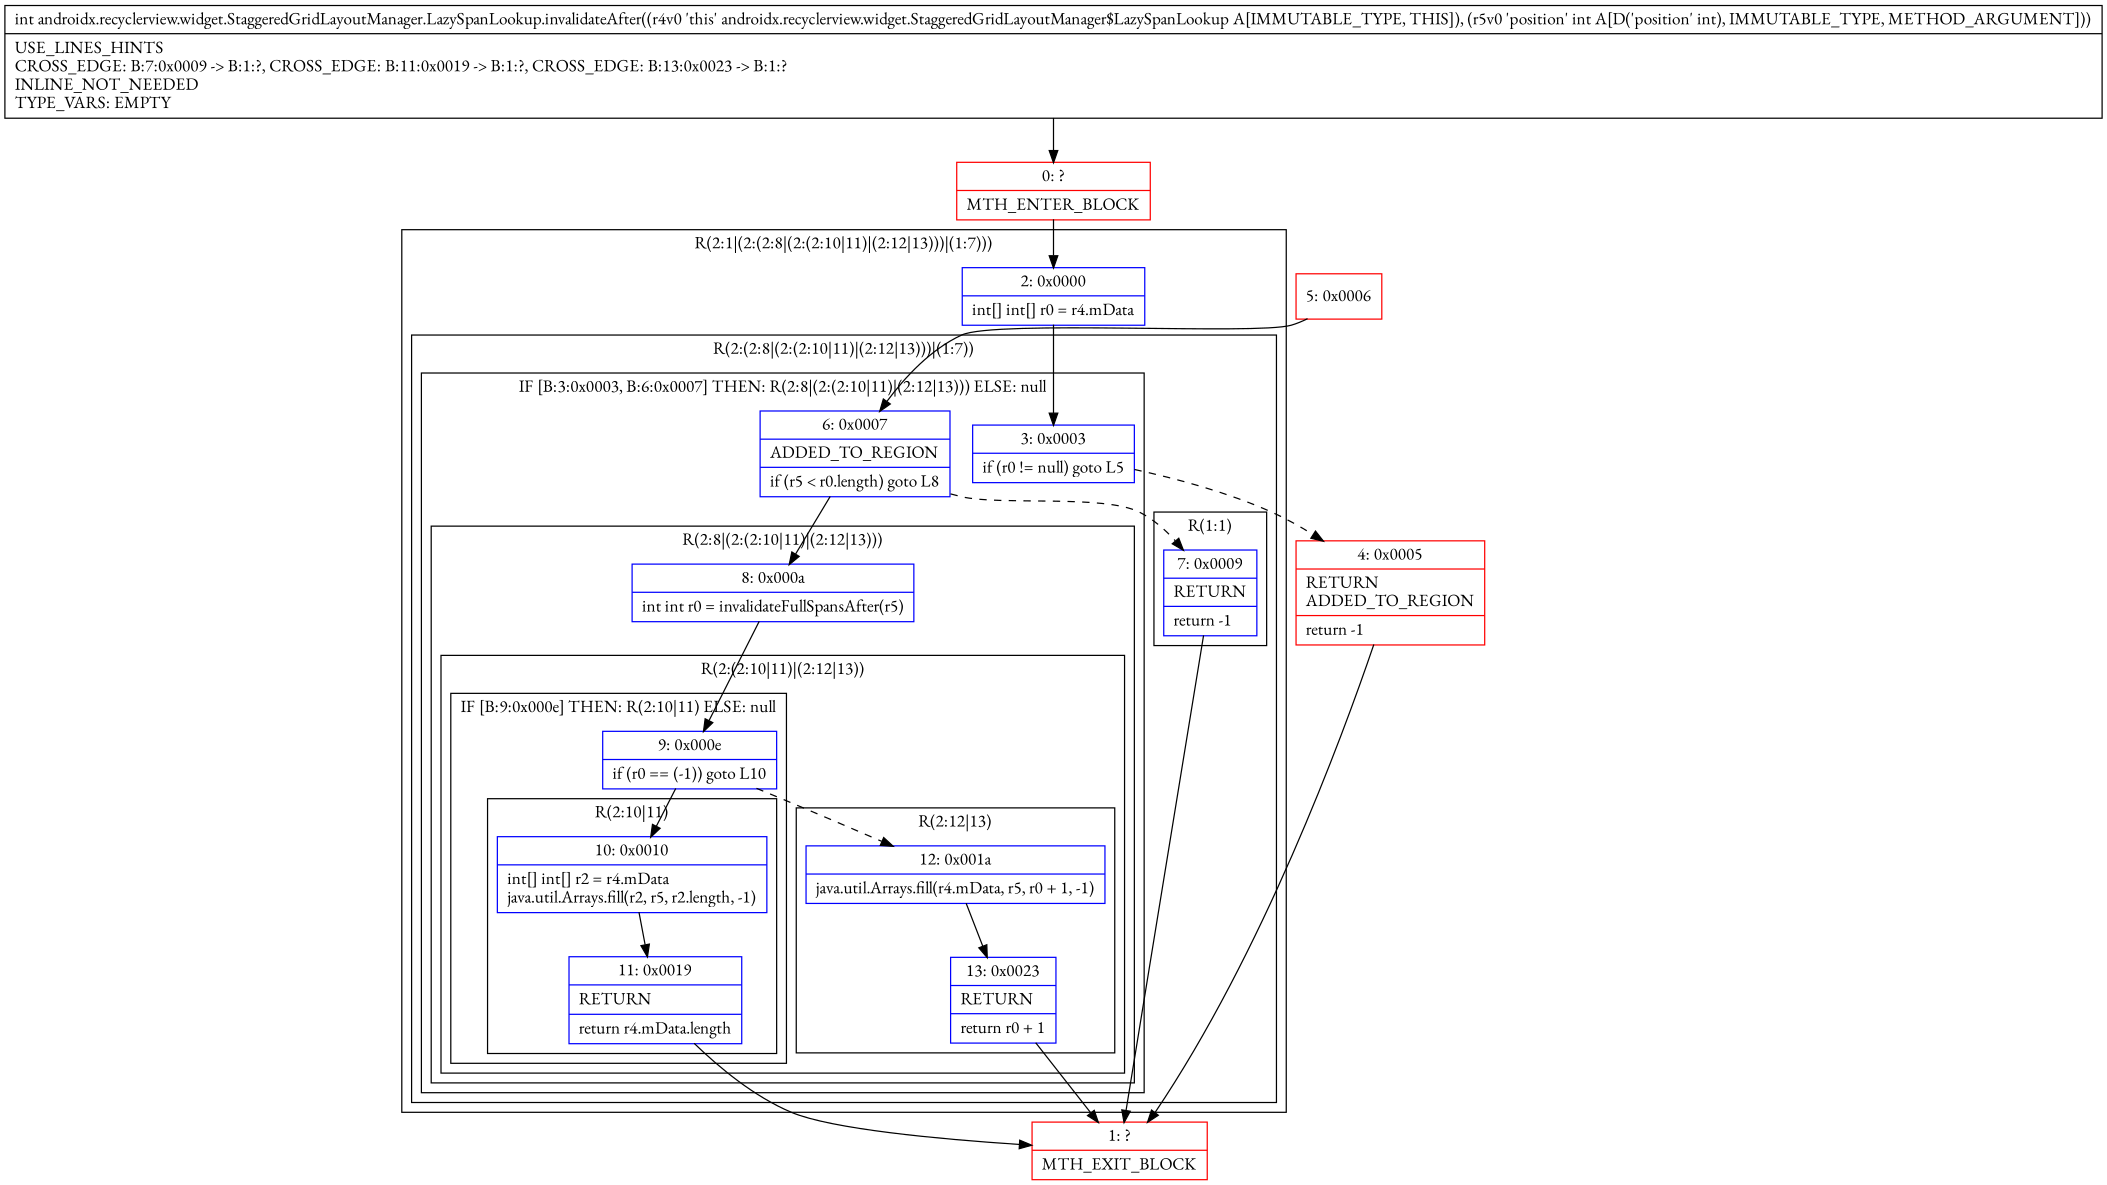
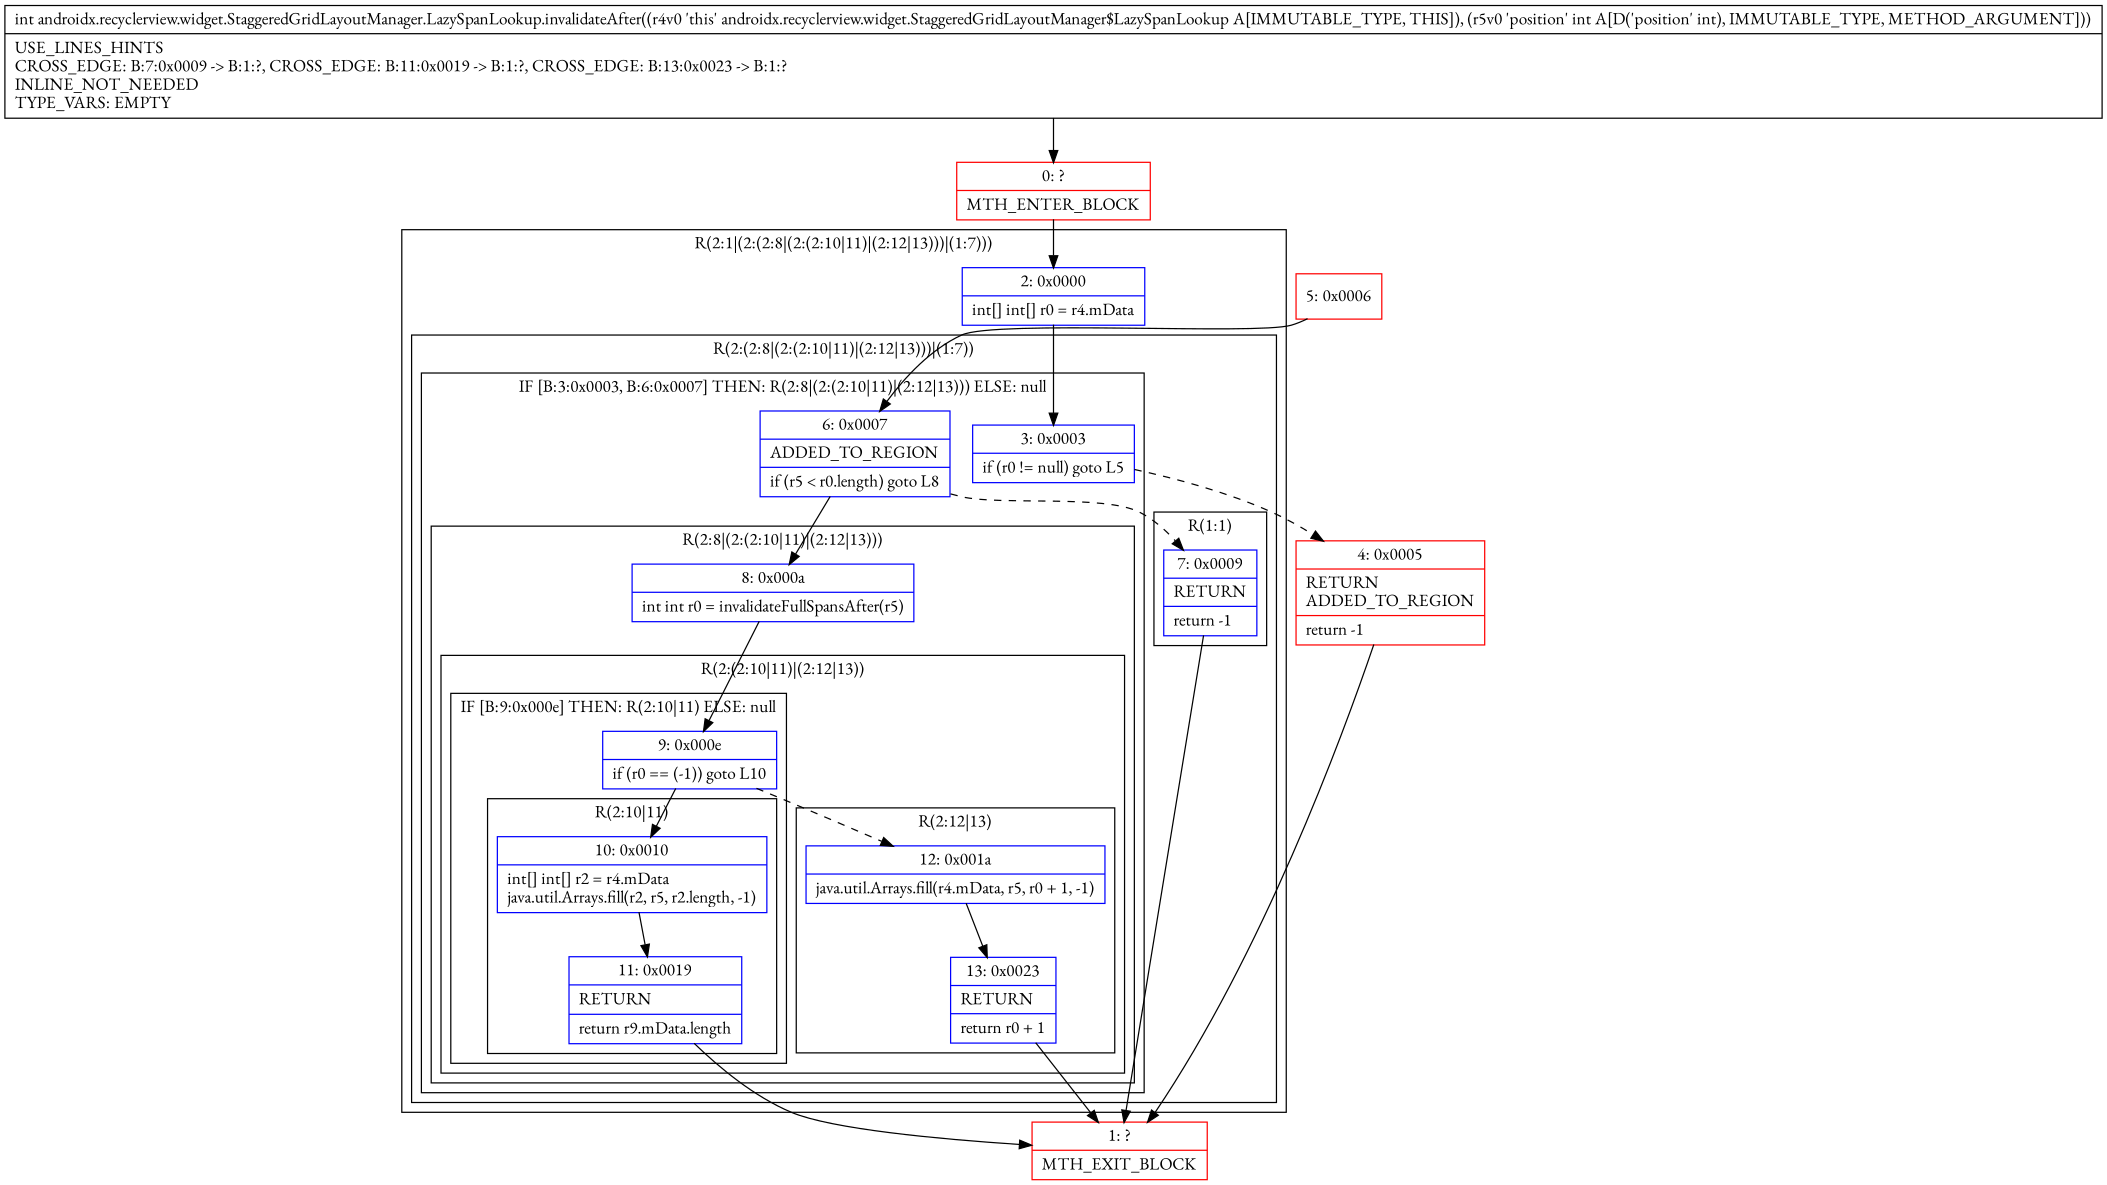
node "11: 0x0019": text "return r4.mData.length" -> "return r9.mData.length"
